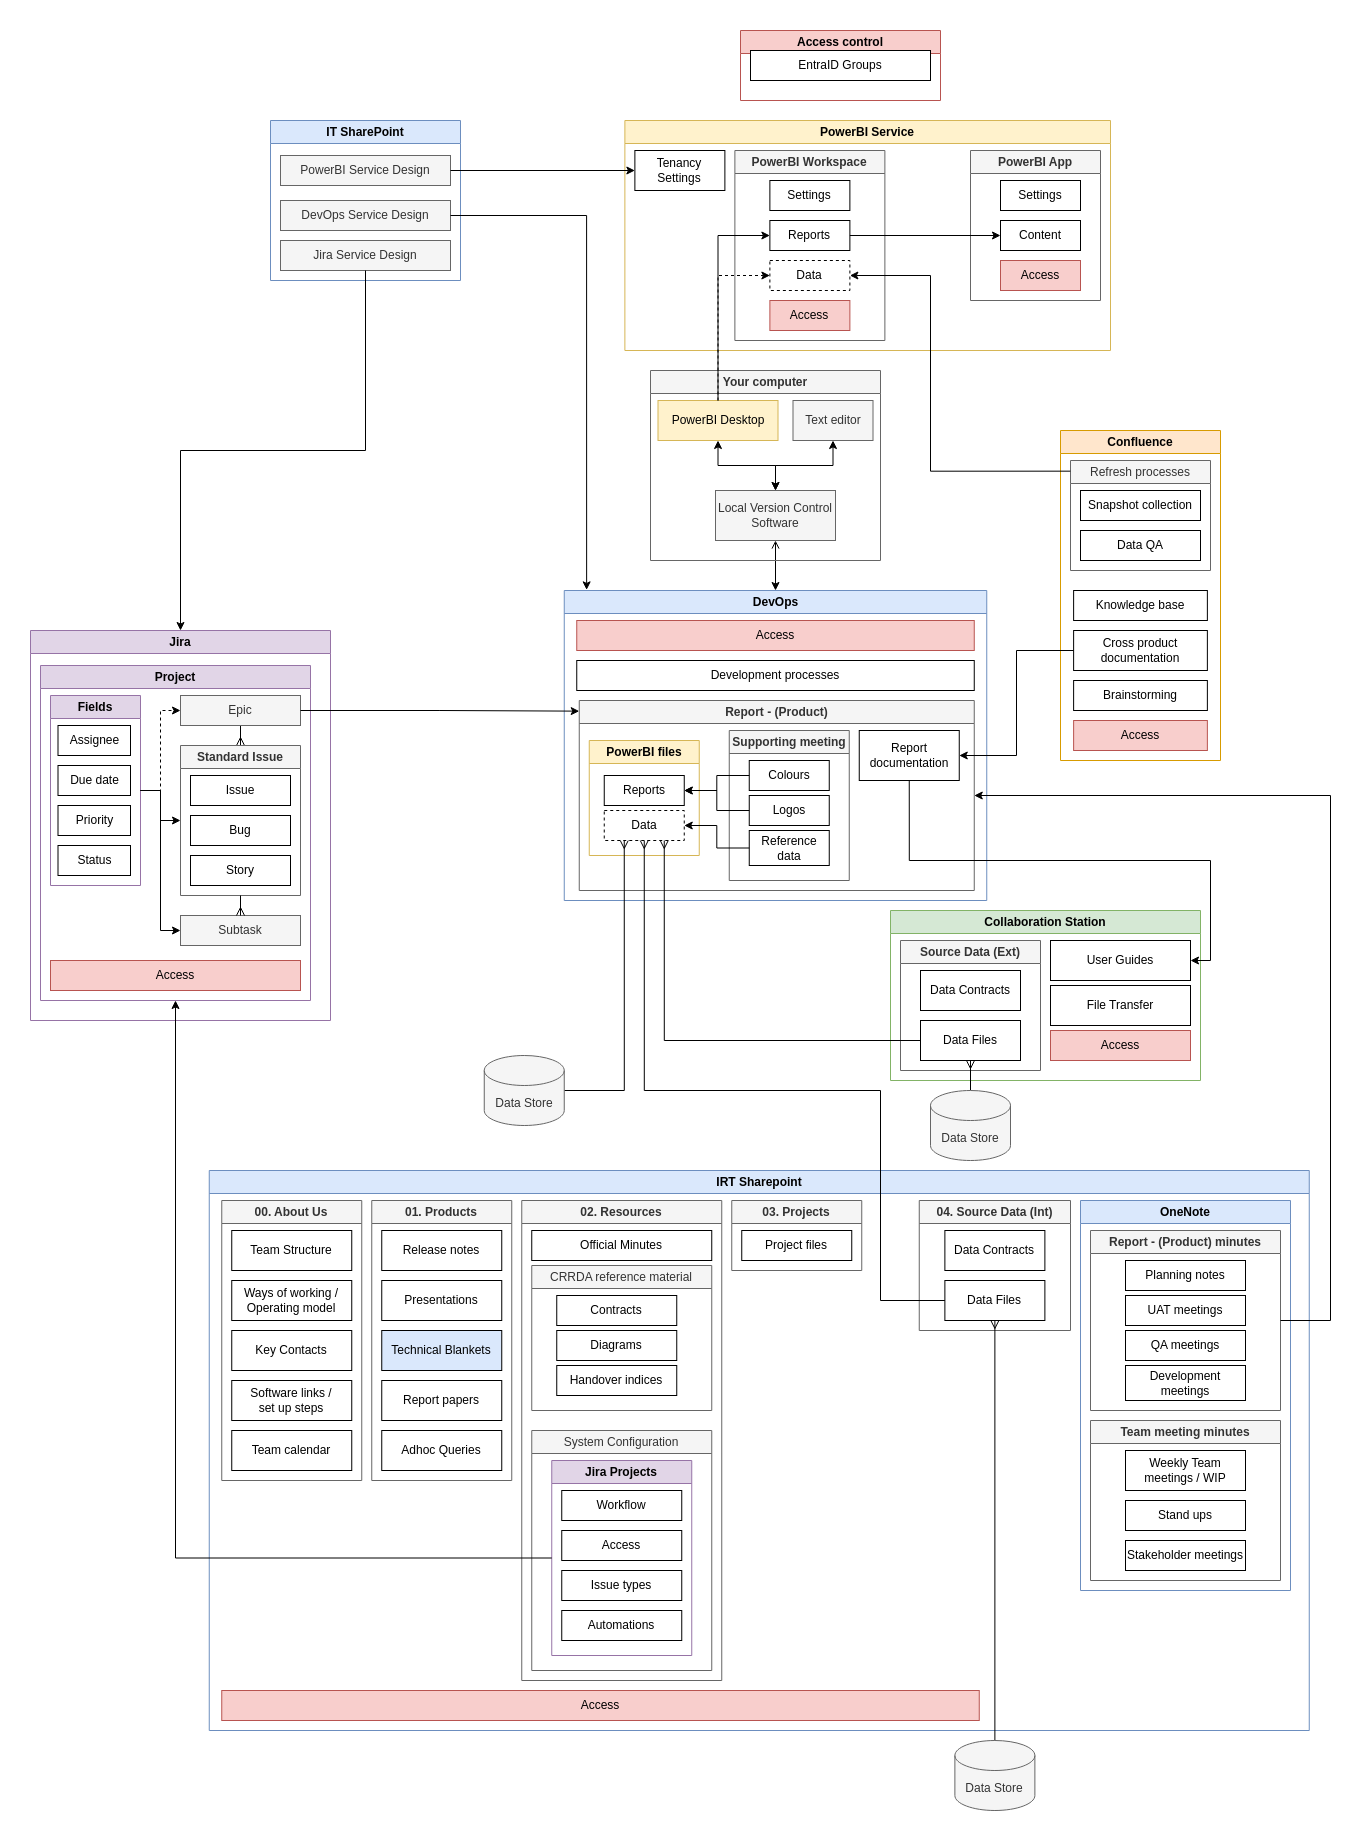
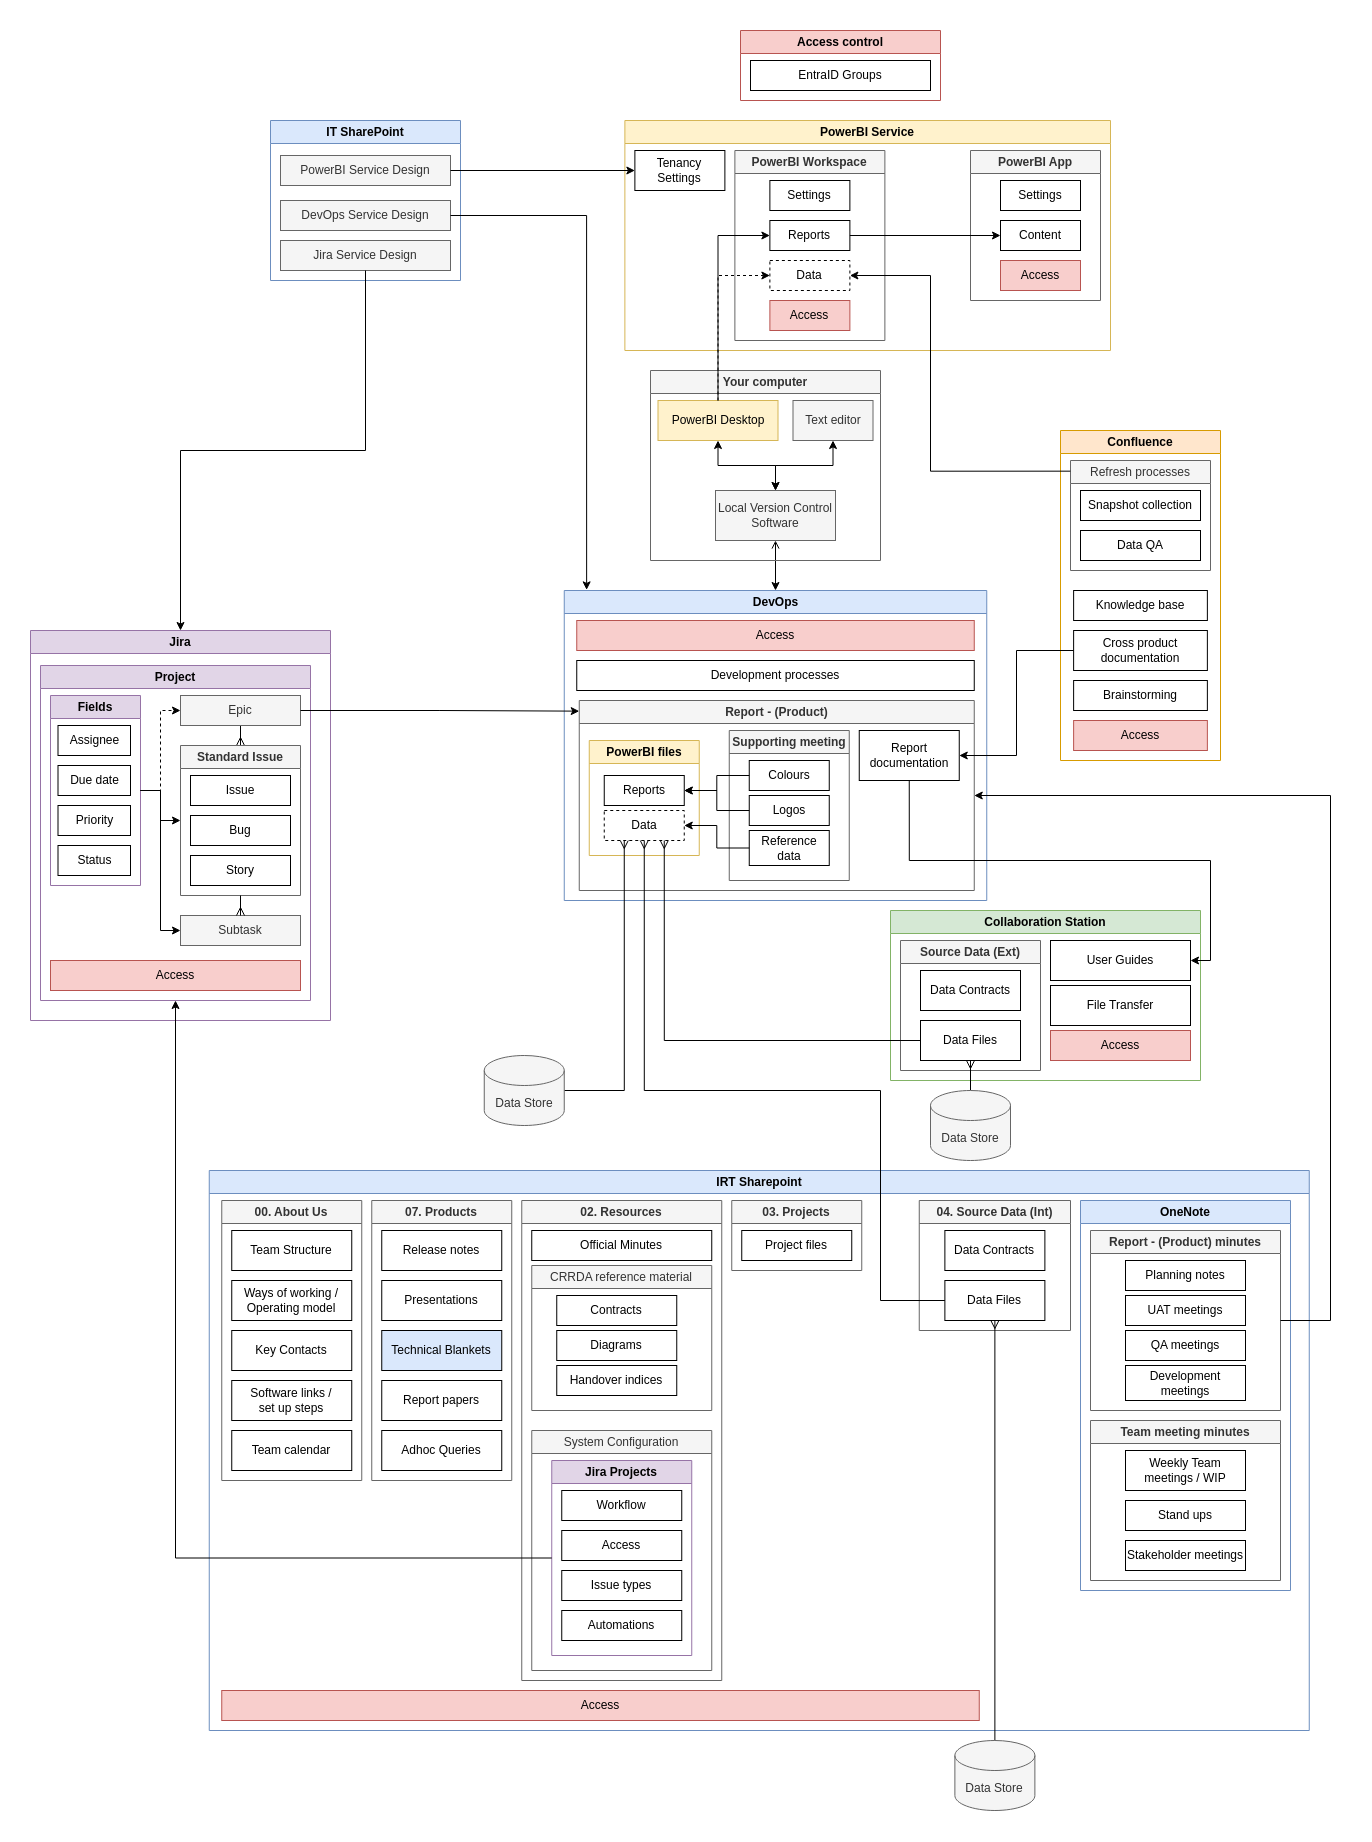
node "EntraID Groups": moved (841, 66) -> (841, 76)
node "01. Products": label "01. Products" -> "07. Products"
